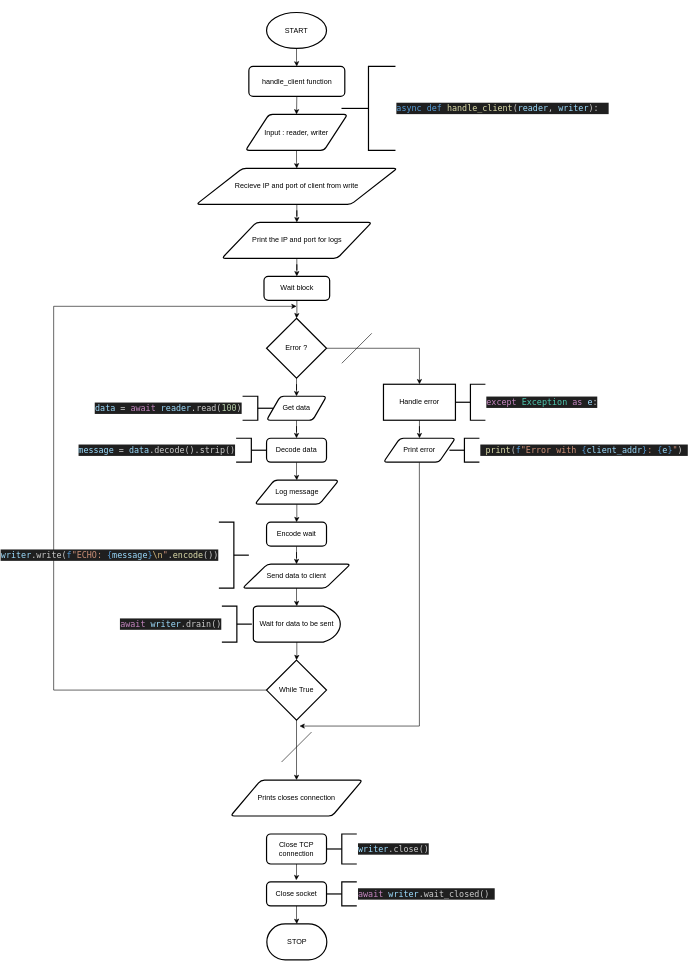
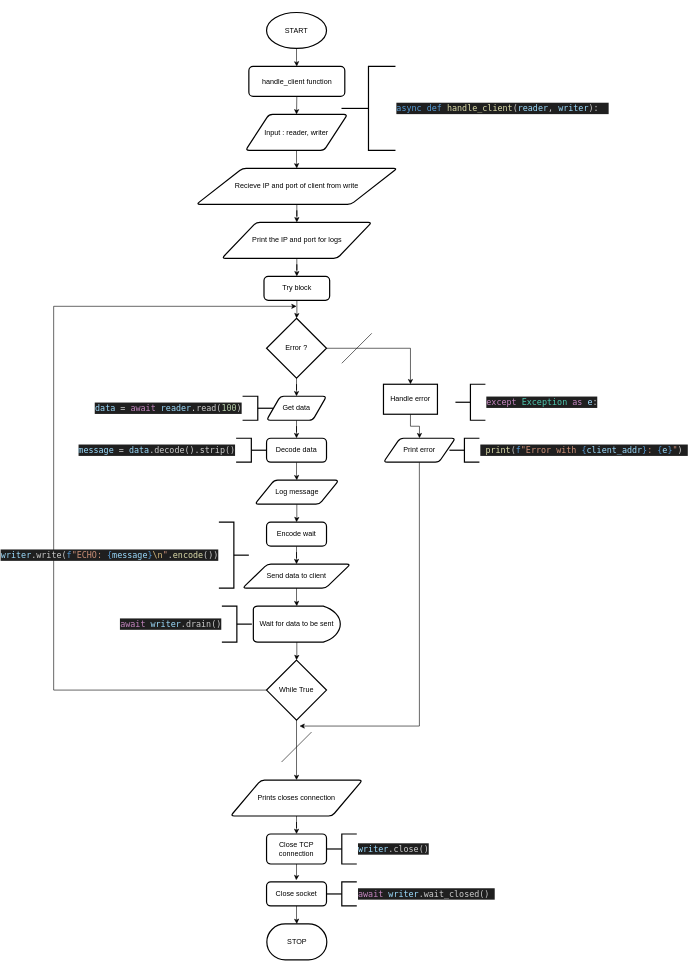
node "Wait block": label "Wait block" -> "Try block"
node "Handle error": size 72x36 -> 54x30
edge "Prints closes connection" -> "Close TCP connection": added
